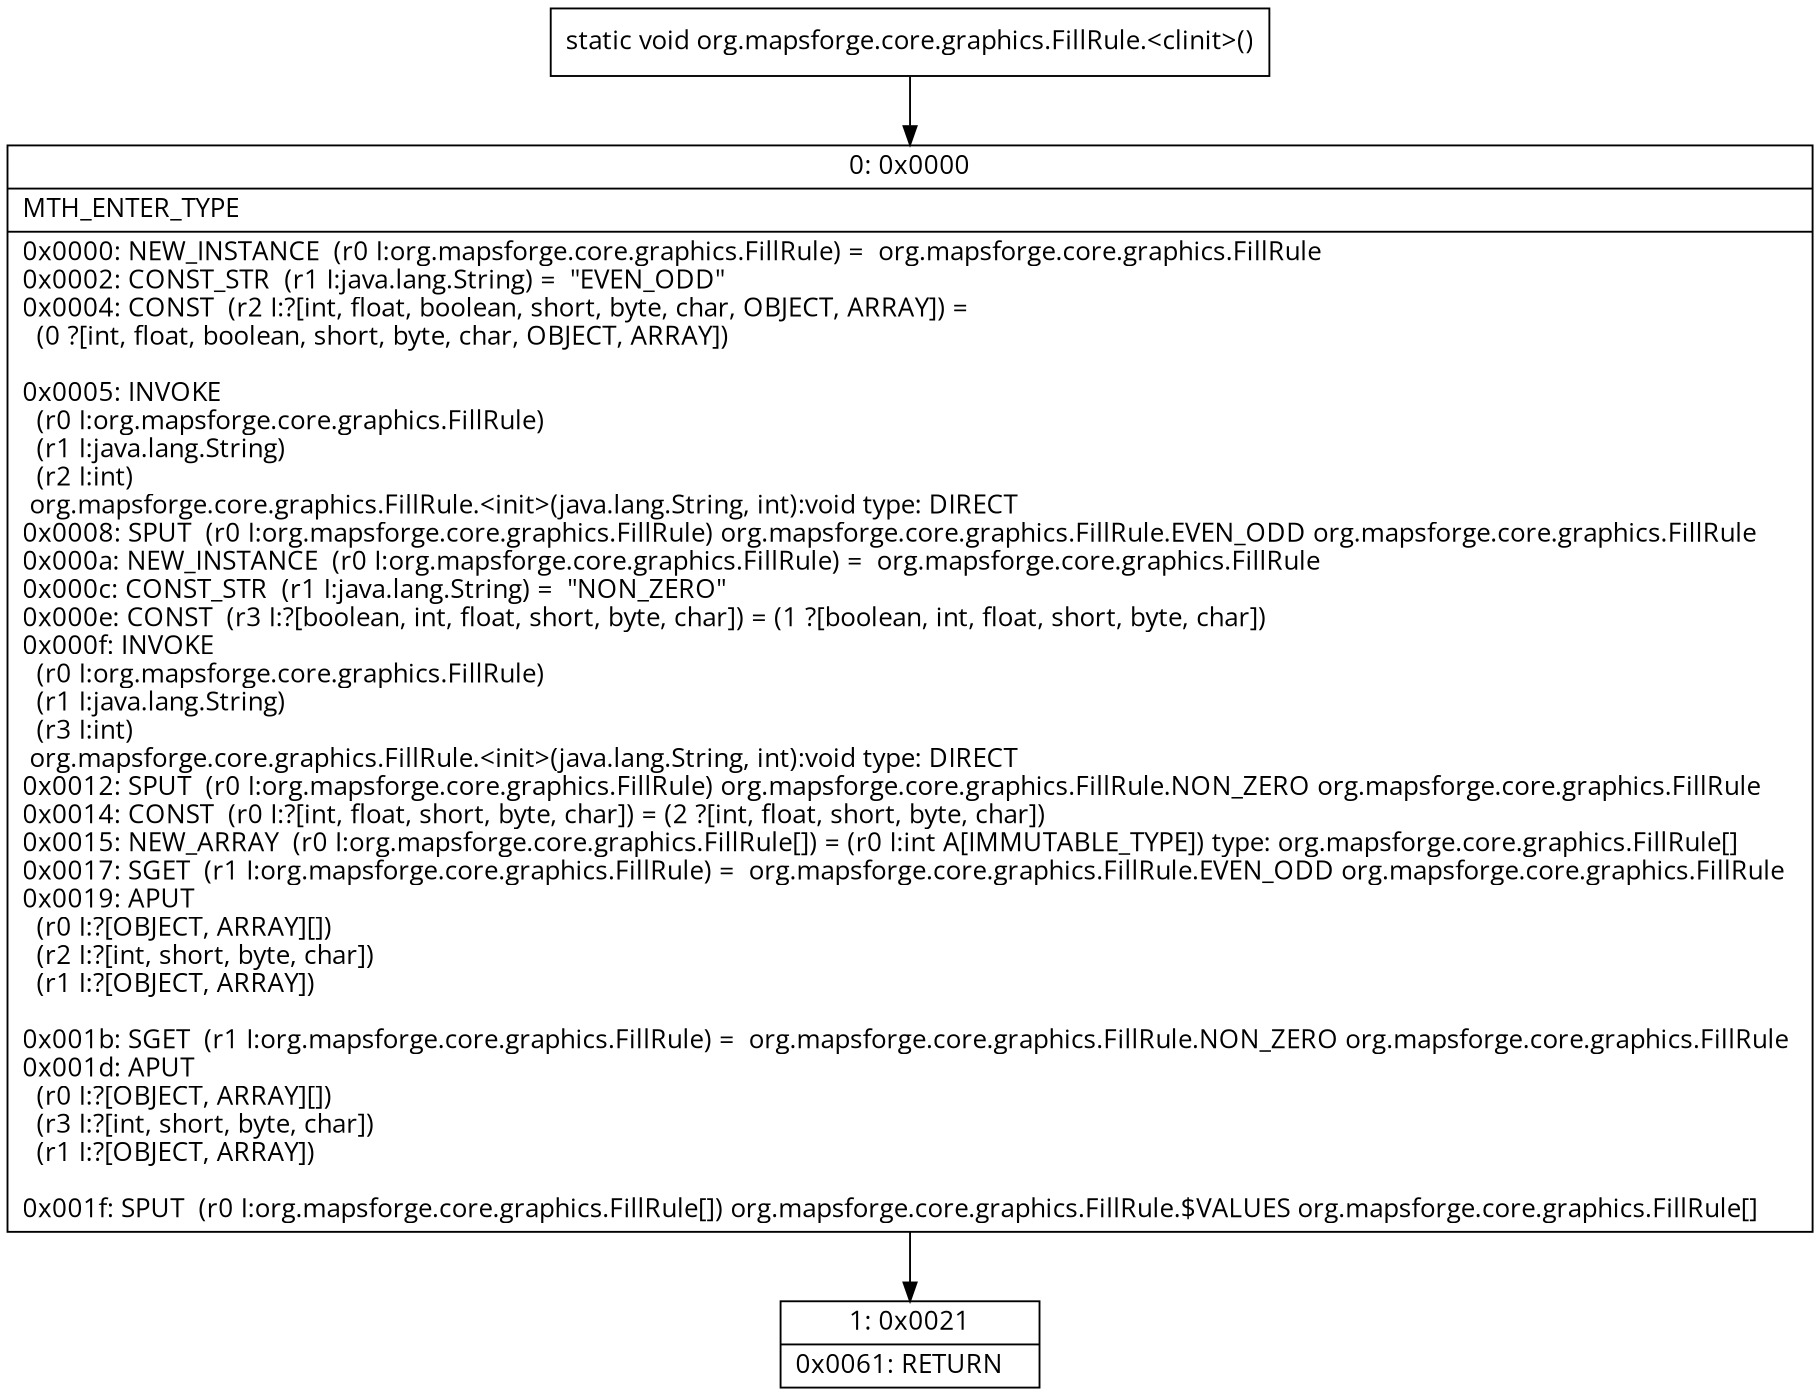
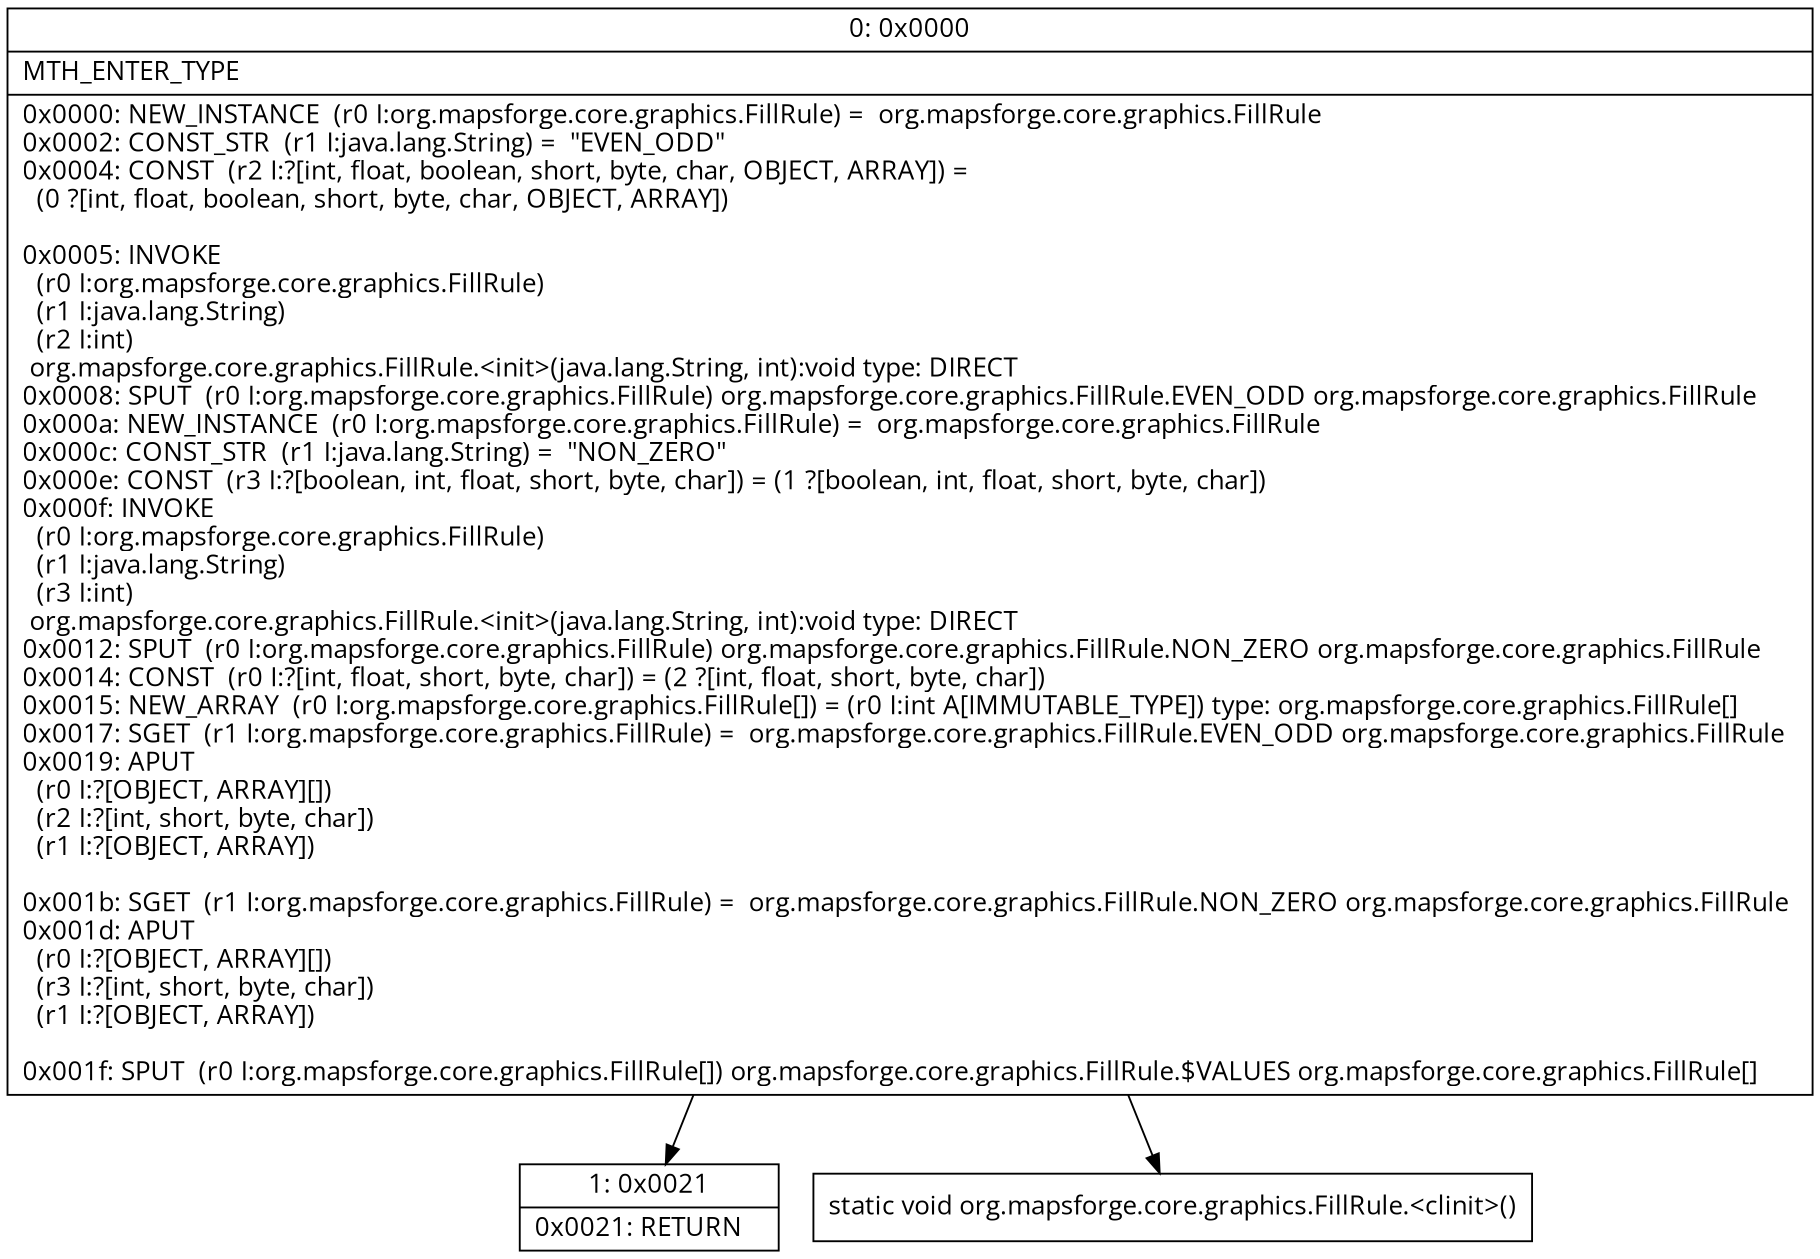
edge "static void org.mapsforge.core.graphics.FillRule.<clinit>()" -> "0: 0x0000": reversed
node "1: 0x0021": text "0x0061: RETURN" -> "0x0021: RETURN"
